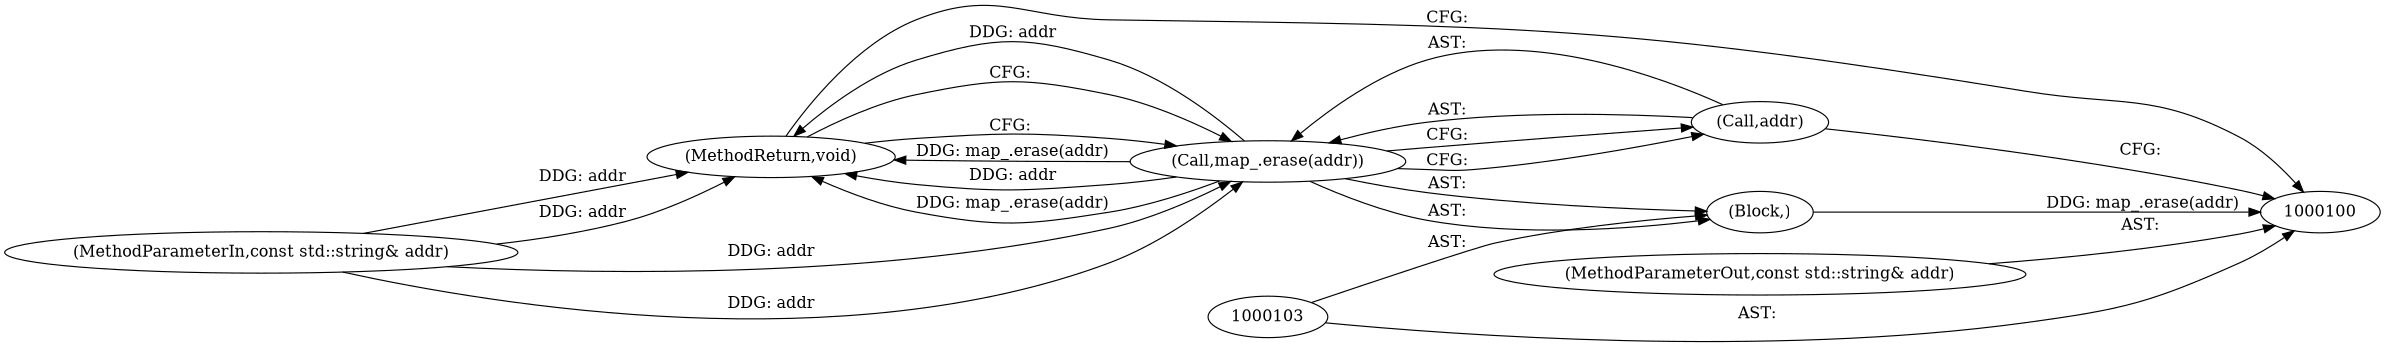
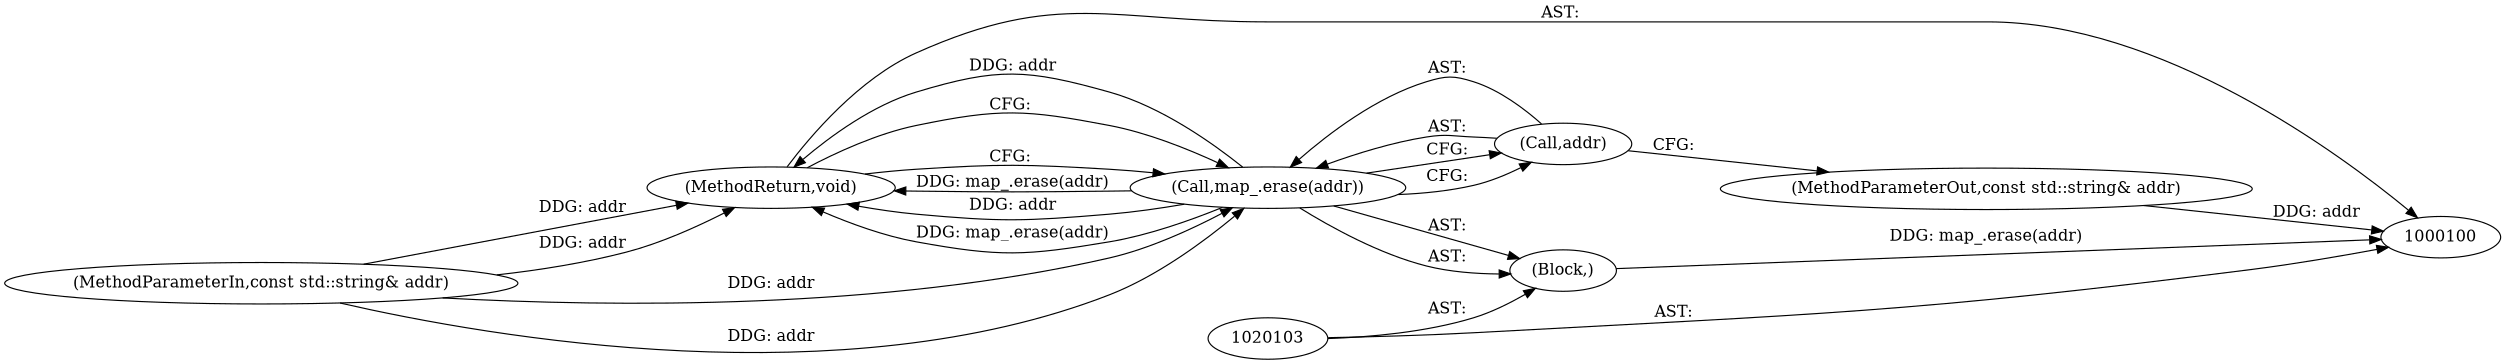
edge "(MethodReturn,void)" -> "1000100": label "CFG: " -> "AST: "
edge "(Call,addr)" -> "1000100": now "(Call,addr)" -> "(MethodParameterOut,const std::string& addr)"
edge "(MethodParameterOut,const std::string& addr)" -> "1000100": label "AST: " -> "DDG: addr"
node "1000103": label "1000103" -> "1020103"
